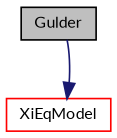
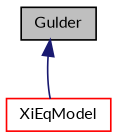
edge "Gulder" -> "XiEqModel": reversed
